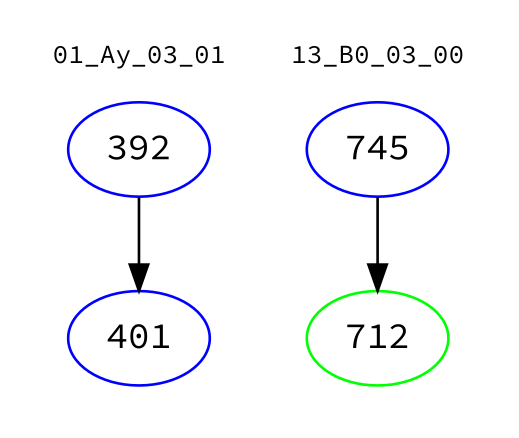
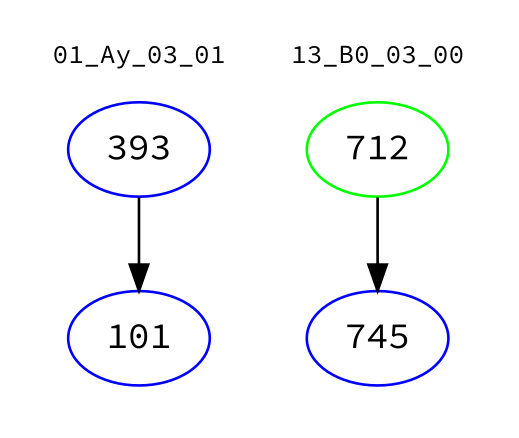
node "392": label "392" -> "393"
edge "745" -> "712": reversed
node "401": label "401" -> "101"
